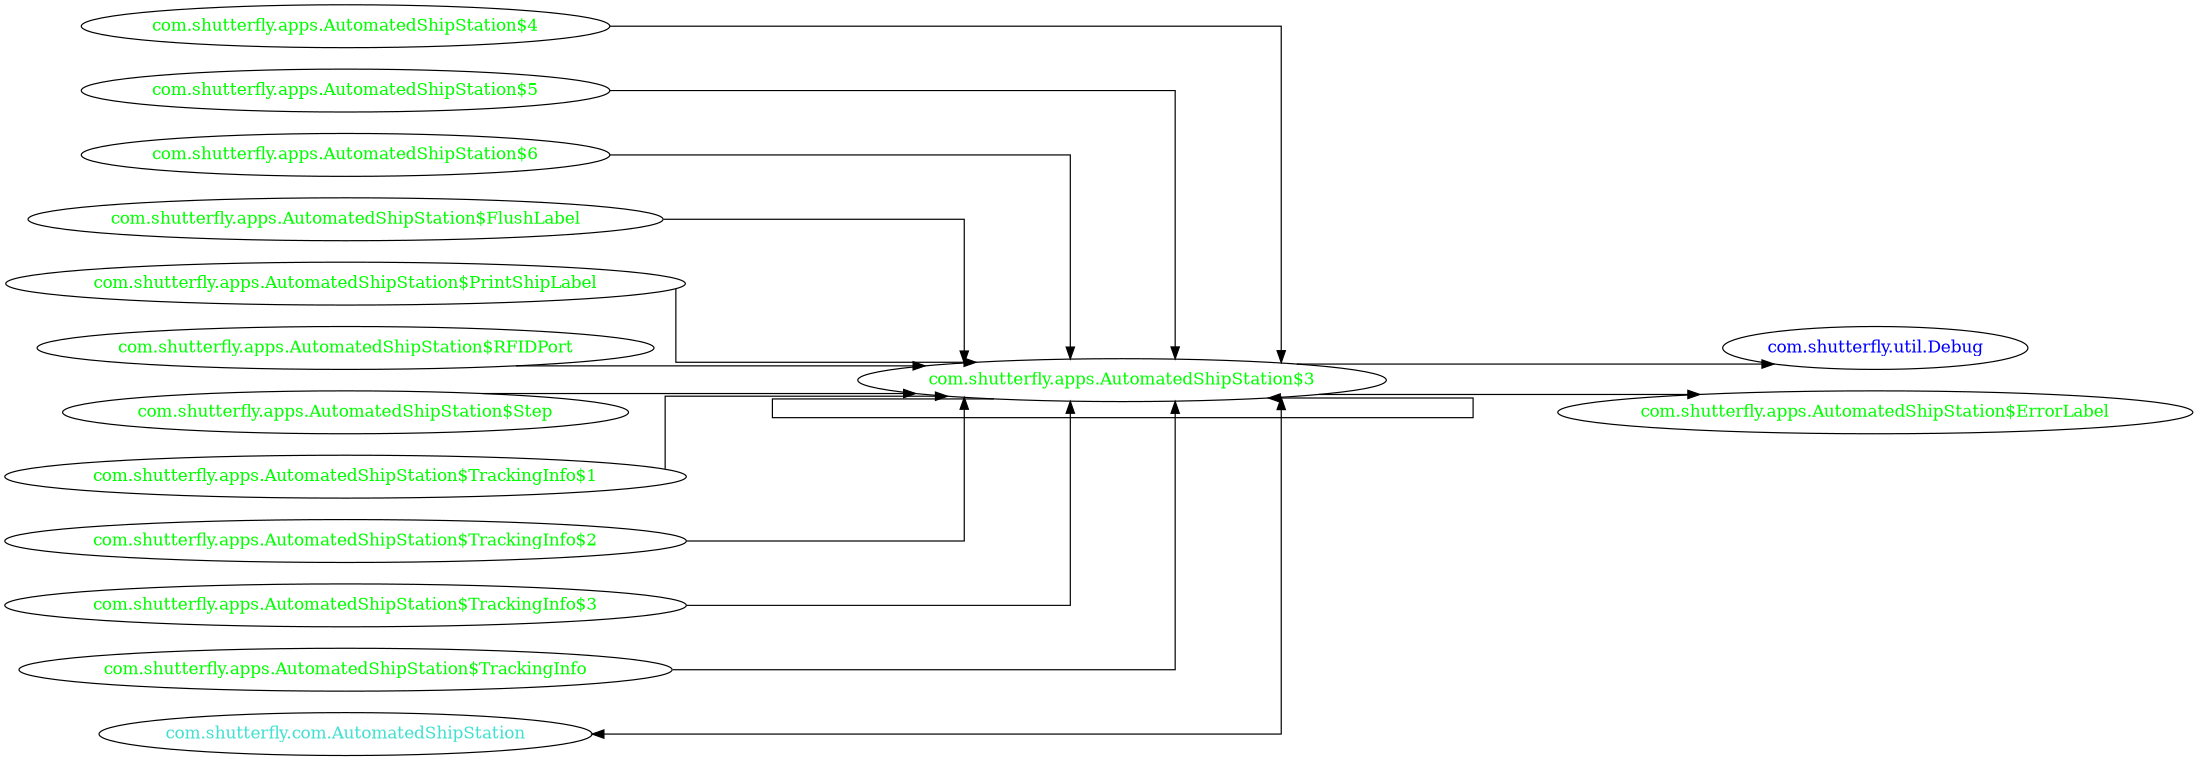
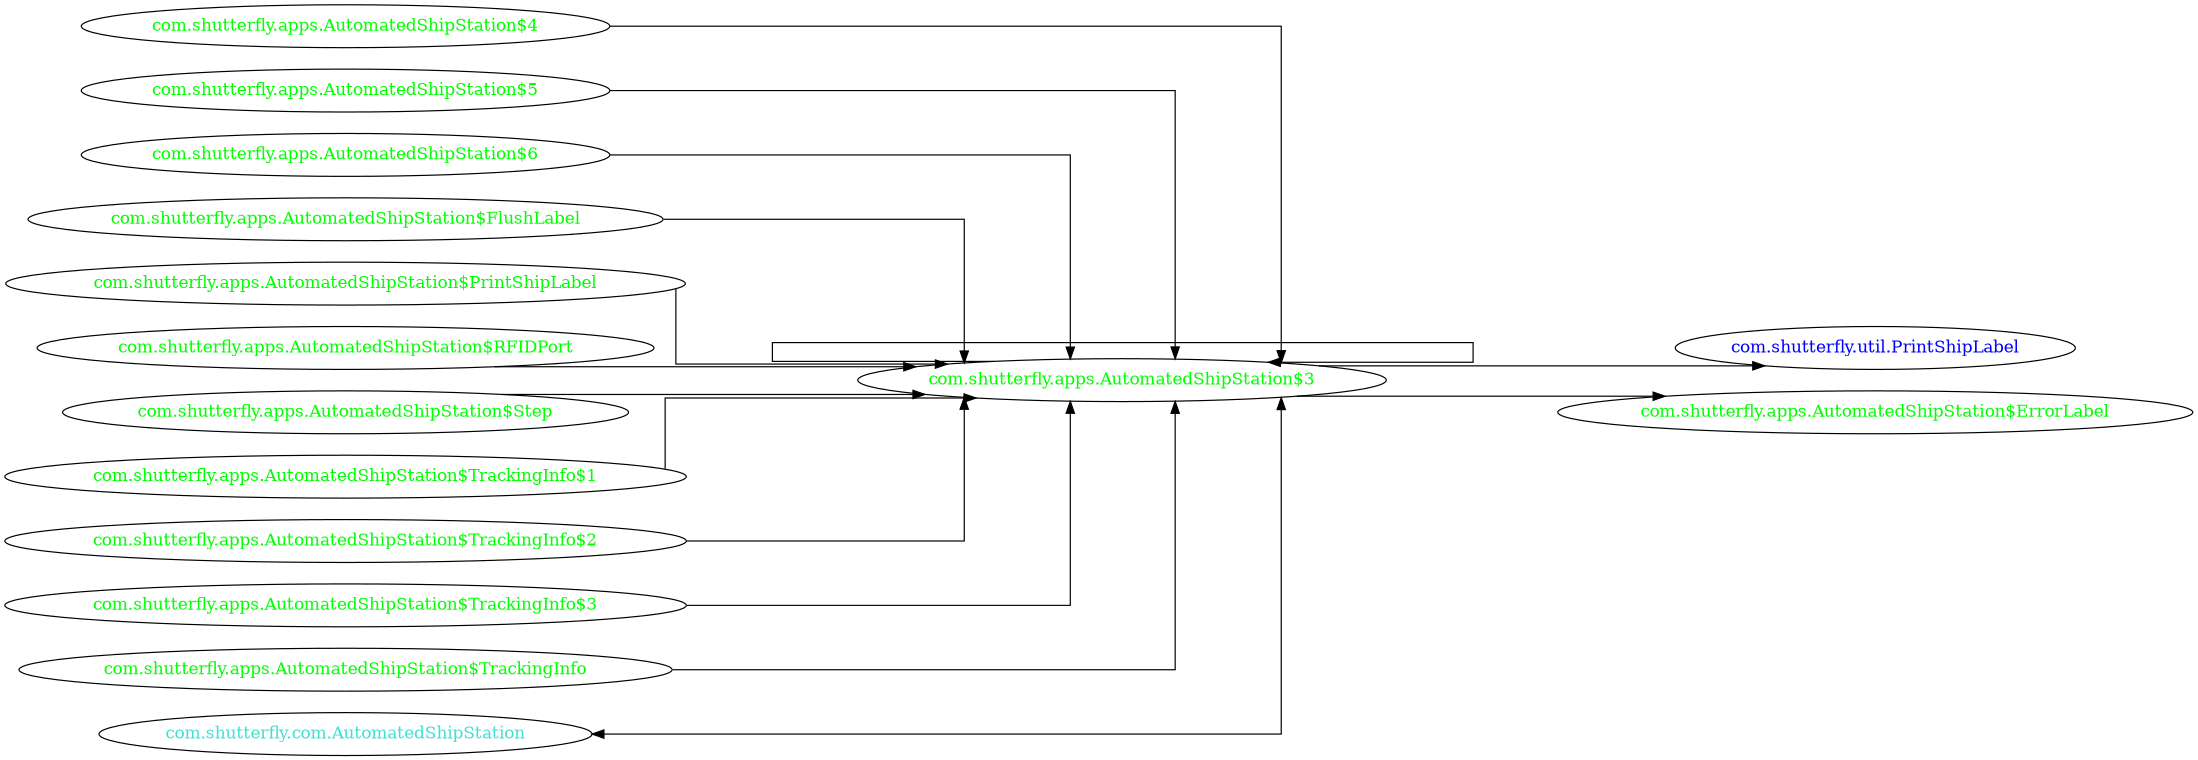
node "com.shutterfly.util.Debug": label "com.shutterfly.util.Debug" -> "com.shutterfly.util.PrintShipLabel"
